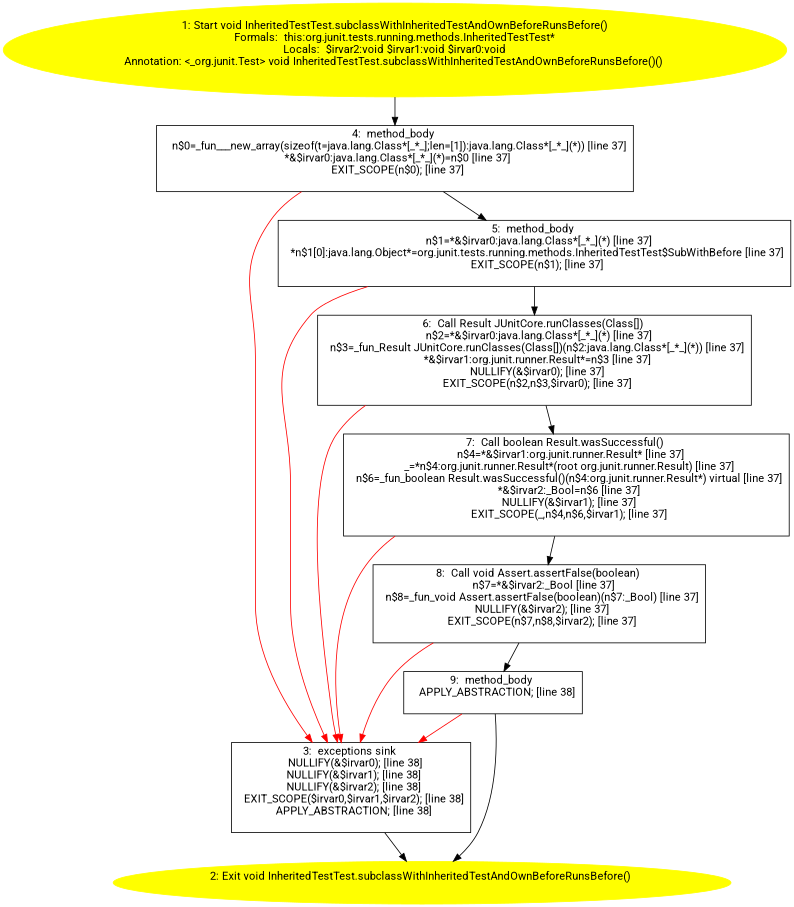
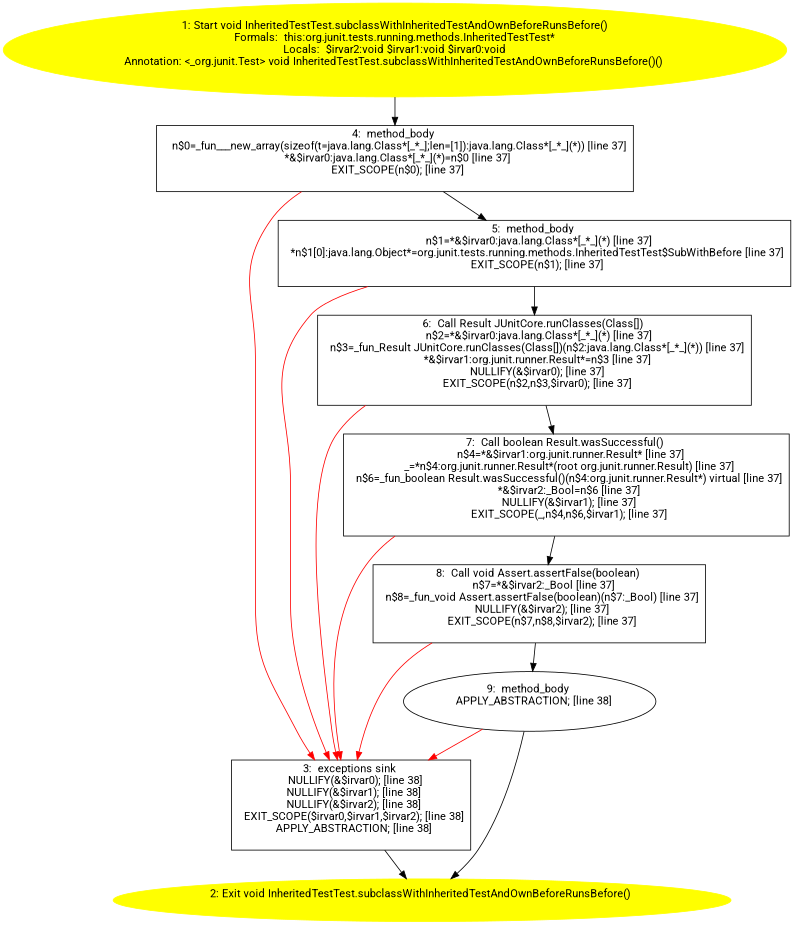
node "9:  method_body APPLY_ABSTRACTION; [line 38]": shape box -> ellipse
